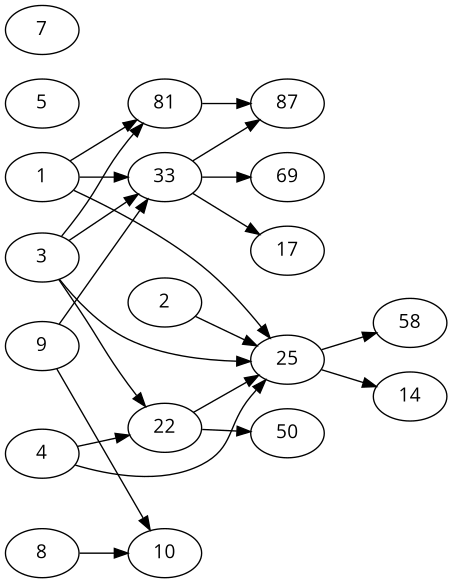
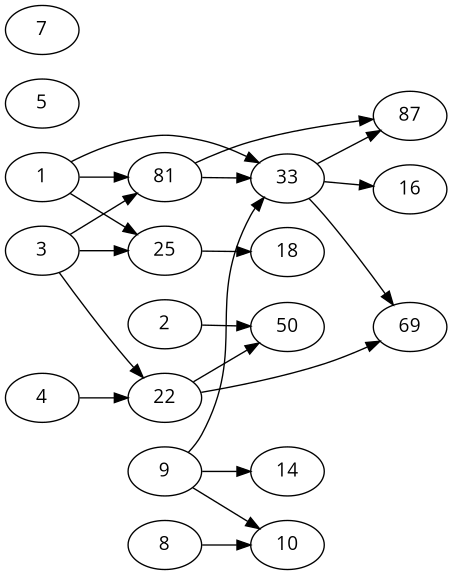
edge "3" -> "33": now "81" -> "33"
node "17": label "17" -> "16"
node "58": label "58" -> "18"
edge "2" -> "25": now "2" -> "50"
edge "25" -> "14": now "9" -> "14"
edge "22" -> "25": now "22" -> "69"
edge "4" -> "25": removed
